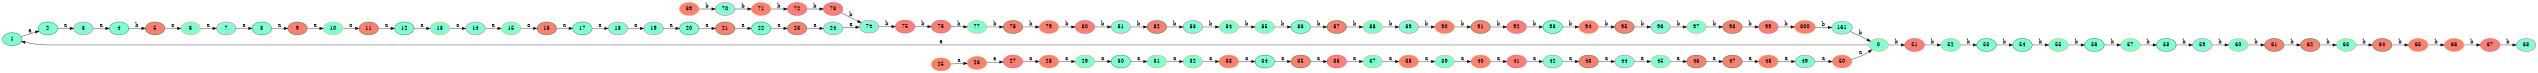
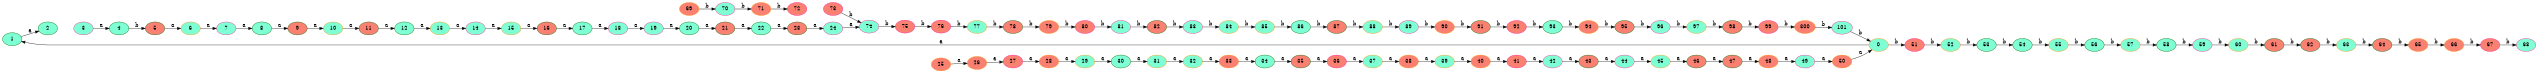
edge "72" -> "73": removed, label "b"
edge "2" -> "3": removed, label "a"
node "161": label "161" -> "101"
